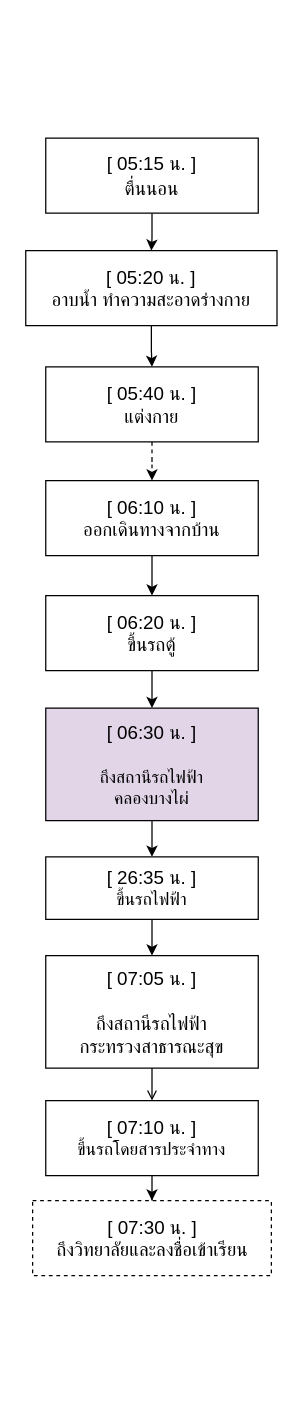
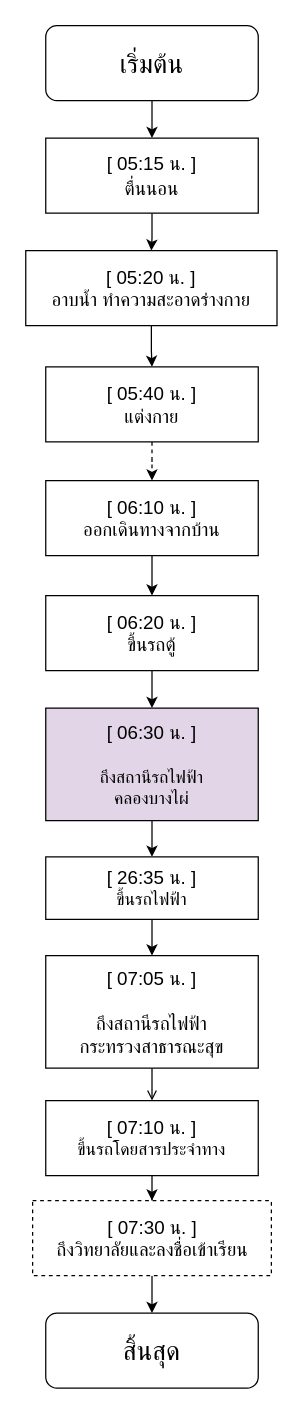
node "เริ่มต้น": added
edge "เริ่มต้น" -> "[ 05:15 น. ] ตื่นนอน": added
edge "[ 07:30 น. ] ถึงวิทยาลัยและลงชื่อเข้าเรียน" -> "สิ้นสุด": added
node "สิ้นสุด": added
